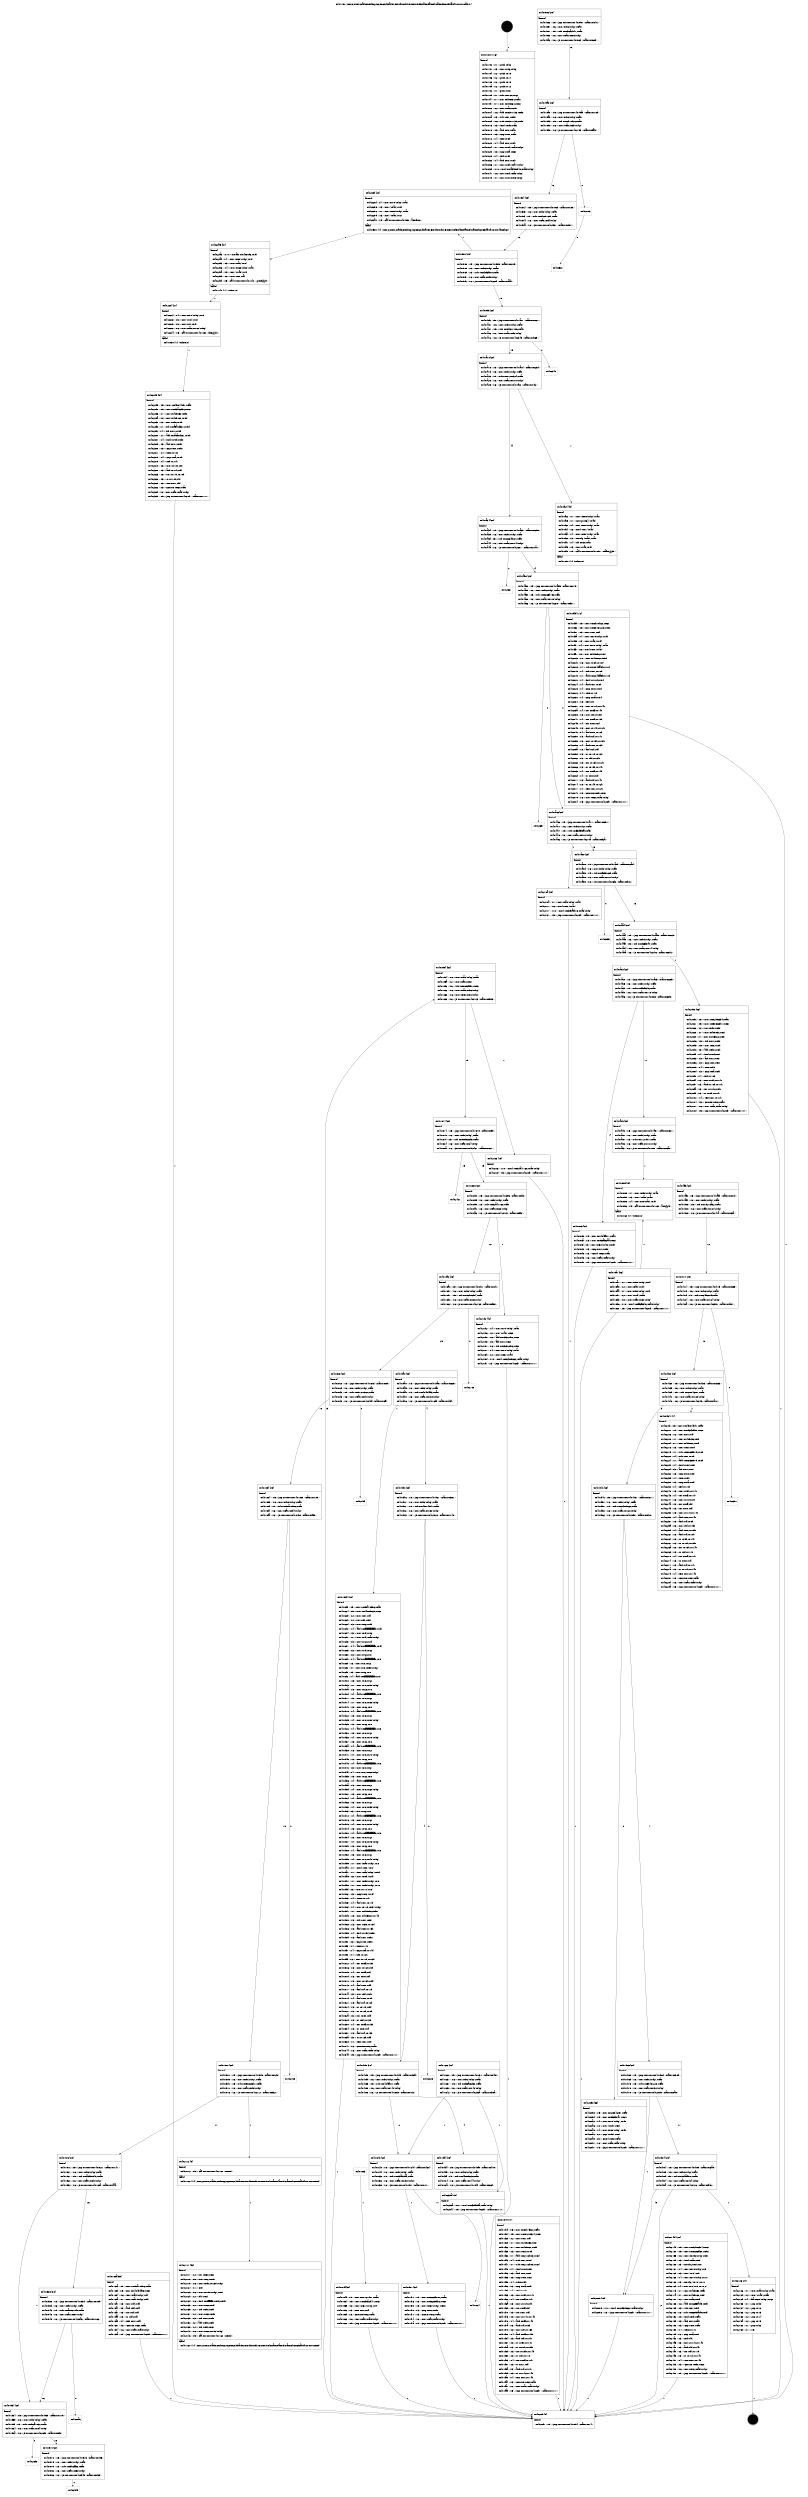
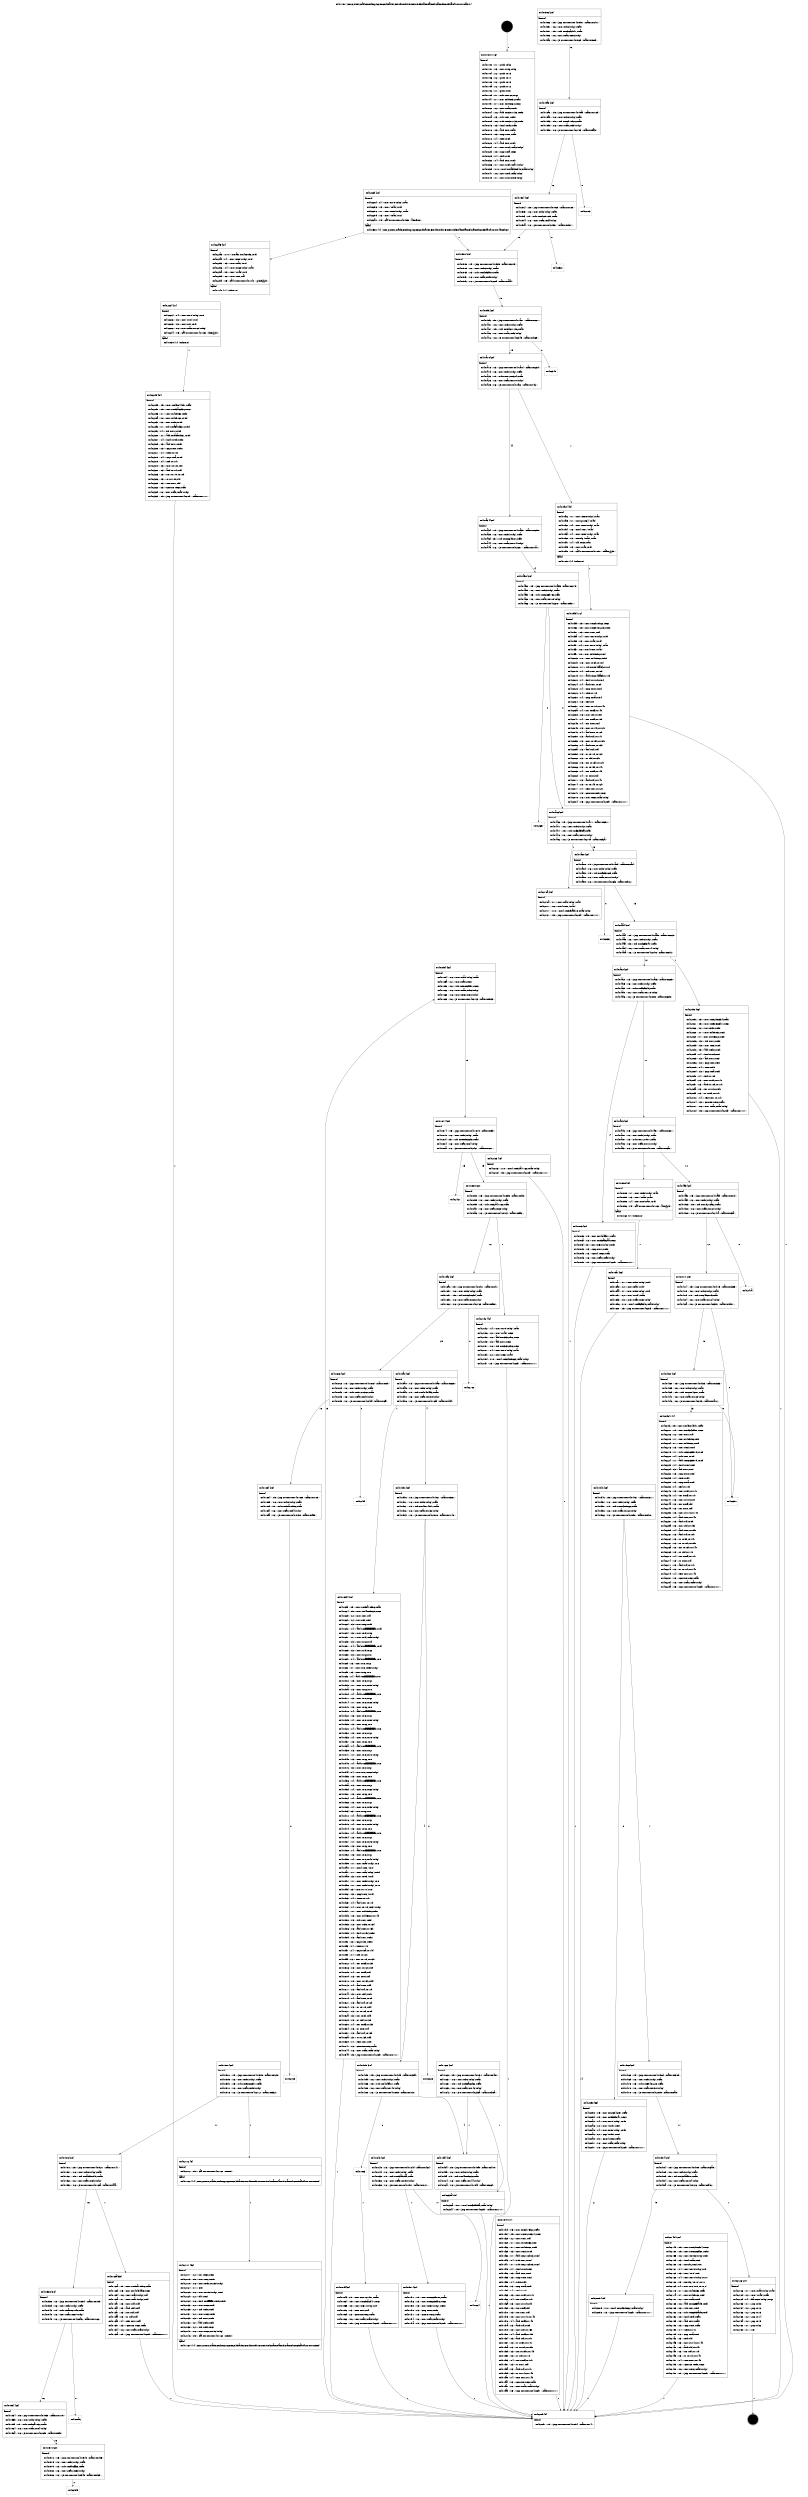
edge "0x402783" -> "0x402567": now "0x4019c4 [28]" -> "0x402567"
edge "0x4019e0 [28]" -> "0x40228f [22]": reversed
edge "0x4022a5 [31]" -> "0x4022c4 [21]": removed, label "1"
edge "0x401fb2 [43]" -> "0x401fdd [172]": added, label "1"
node "0x402881": removed
edge "0x401aa4 [28]" -> "0x401ac0 [28]": added, label "12"
edge "0x401854 [32]" -> "0x4021c3 [15]": removed, label "1"
edge "0x401adc [28]" -> "0x401af8 [28]": added, label "10"
edge "0x401ea1 [36]" -> "0x401e8e [19]": reversed
node "0x40241a": added
edge "0x401b30 [28]" -> "0x4021fc [147]": label " 1" -> " 13"
edge "0x401b30 [28]" -> "0x401b4c [28]": now "0x401b30 [28]" -> "0x402391"
edge "0x4018e4 [28]" -> "0x401900 [28]": removed, label "18"
edge "0x401ea1 [36]" -> "0x4028f7 [5]": label " 1" -> " 14"
edge "0x401c2c [28]" -> "0x401c48 [28]": now "0x401c2c [28]" -> "0x401bf4 [28]"
edge "0x401bd8 [28]" -> "0x401c48 [28]": now "0x401bd8 [28]" -> "0x401ee3"
edge "0x401b68 [28]" -> "0x402089 [15]": removed, label "1"
edge "0x40191c [28]" -> "0x401954 [28]": now "0x40191c [28]" -> "0x401c8a [53]"
edge "0x401b84 [28]" -> "0x4028f7 [5]": now "0x402098 [36]" -> "0x4028f7 [5]"
node "0x4026d8": removed
